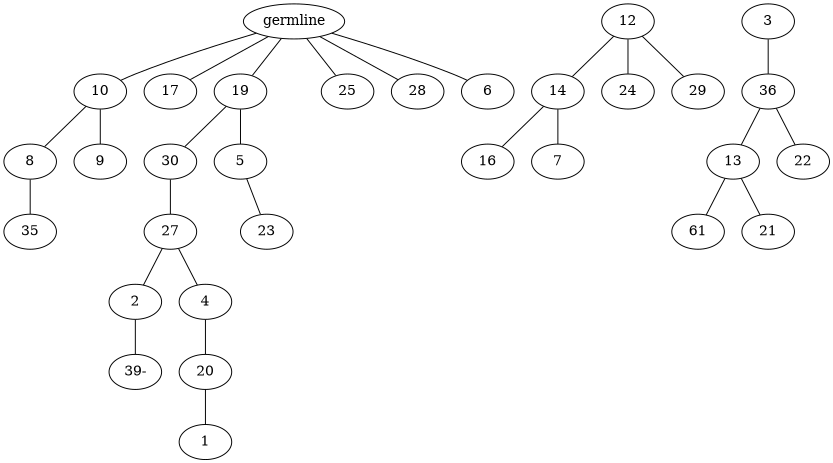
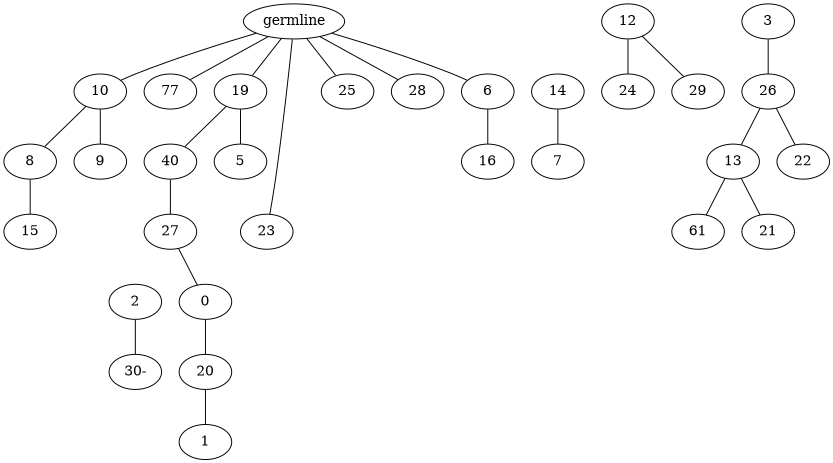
edge "12" -- "14": removed
node "17": label "17" -> "77"
node "36": label "36" -> "26"
edge "14" -- "16": now "6" -- "16"
node "30": label "30" -> "40"
edge "5" -- "23": now "germline" -- "23"
node "35": label "35" -> "15"
edge "27" -- "2": removed
node "4": label "4" -> "0"
node "39-": label "39-" -> "30-"
